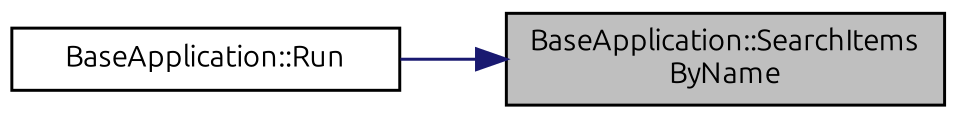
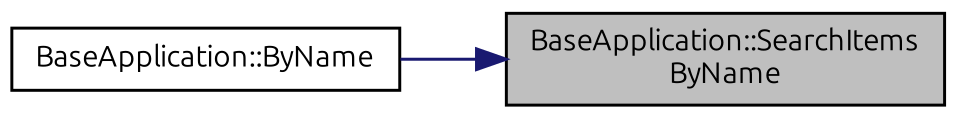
node "BaseApplication::Run": label "BaseApplication::Run" -> "BaseApplication::ByName"
